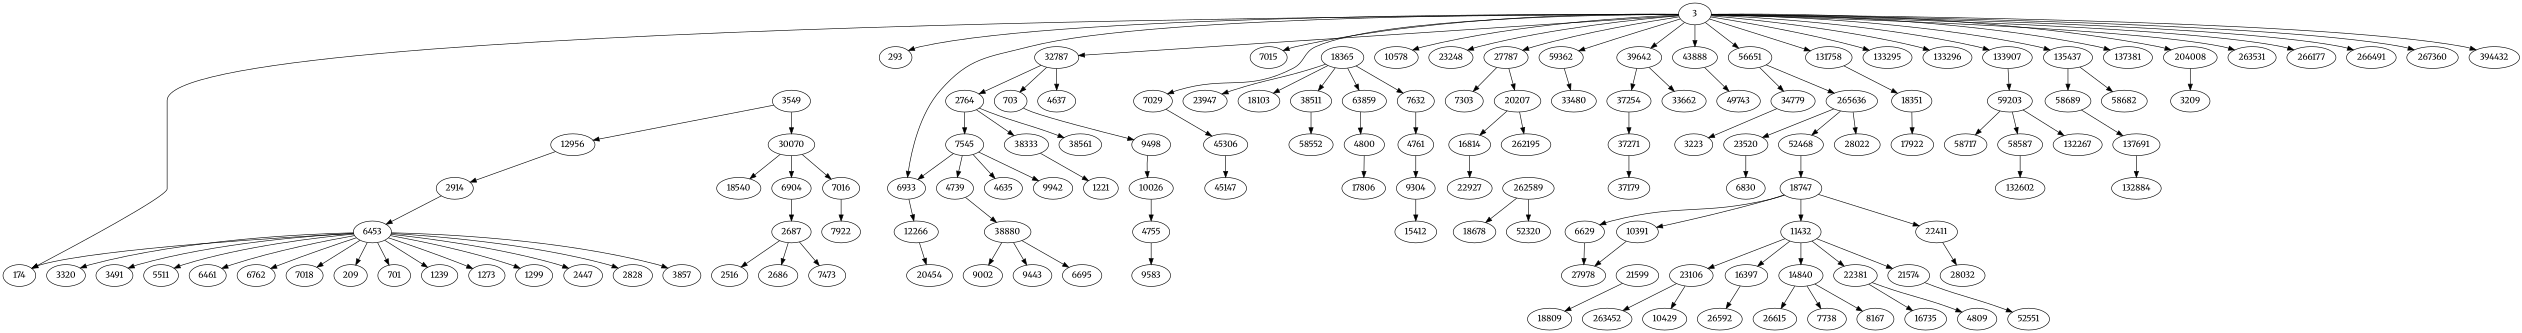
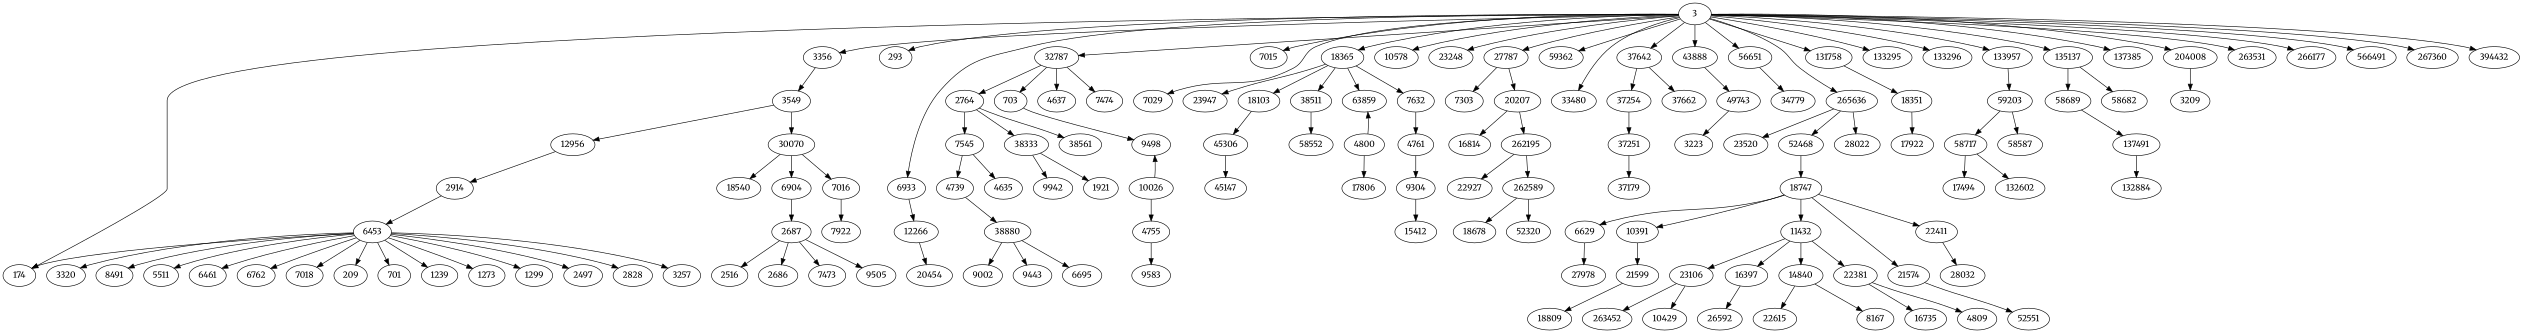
edge "3" -> "18365": added
node "3356": added
node "39642": label "39642" -> "37642"
node "133907": label "133907" -> "133957"
node "135437": label "135437" -> "135137"
node "137381": label "137381" -> "137385"
node "266491": label "266491" -> "566491"
edge "59362" -> "33480": now "3" -> "33480"
edge "56651" -> "265636": now "3" -> "265636"
node "7474": added
node "33662": label "33662" -> "37662"
edge "63859" -> "4800": reversed
edge "7029" -> "45306": now "18103" -> "45306"
edge "34779" -> "3223": now "49743" -> "3223"
node "37271": label "37271" -> "37251"
node "132267": removed
node "137691": label "137691" -> "137491"
edge "9498" -> "10026": reversed
edge "16814" -> "22927": now "262195" -> "22927"
edge "262195" -> "262589": added
edge "58587" -> "132602": now "58717" -> "132602"
edge "7545" -> "6933": removed
edge "7545" -> "9942": now "38333" -> "9942"
node "1221": label "1221" -> "1921"
node "6830": removed
node "17494": added
edge "10391" -> "27978": now "10391" -> "21599"
edge "11432" -> "21574": now "18747" -> "21574"
node "3491": label "3491" -> "8491"
node "2447": label "2447" -> "2497"
node "3857": label "3857" -> "3257"
node "9505": added
node "26615": label "26615" -> "22615"
node "7738": removed
